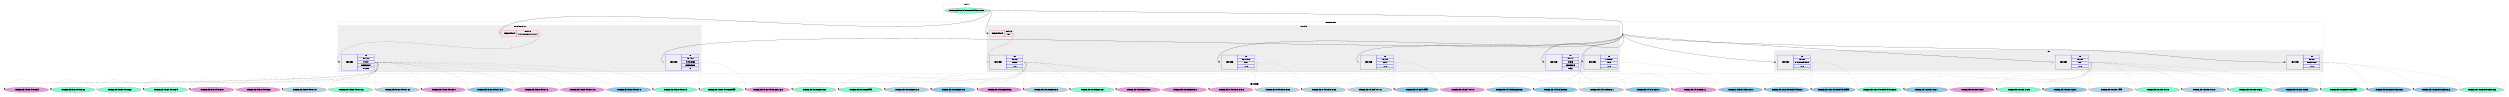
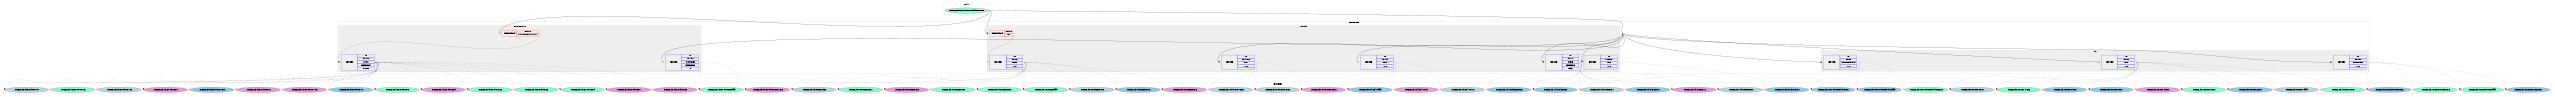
node "portage://dev-ros/rostest-1.13.1": fillcolor plum -> aquamarine
node "portage://dev-util/cmake-3.13.5": added
